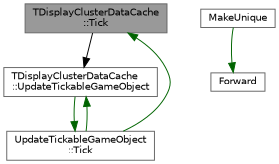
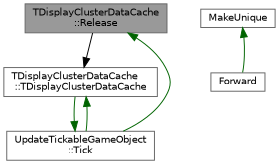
node "TDisplayClusterDataCache ::Tick": label "TDisplayClusterDataCache ::Tick" -> "TDisplayClusterDataCache ::Release"
edge "MakeUnique" -> "Forward": reversed
node "TDisplayClusterDataCache ::UpdateTickableGameObject": label "TDisplayClusterDataCache ::UpdateTickableGameObject" -> "TDisplayClusterDataCache ::TDisplayClusterDataCache"
